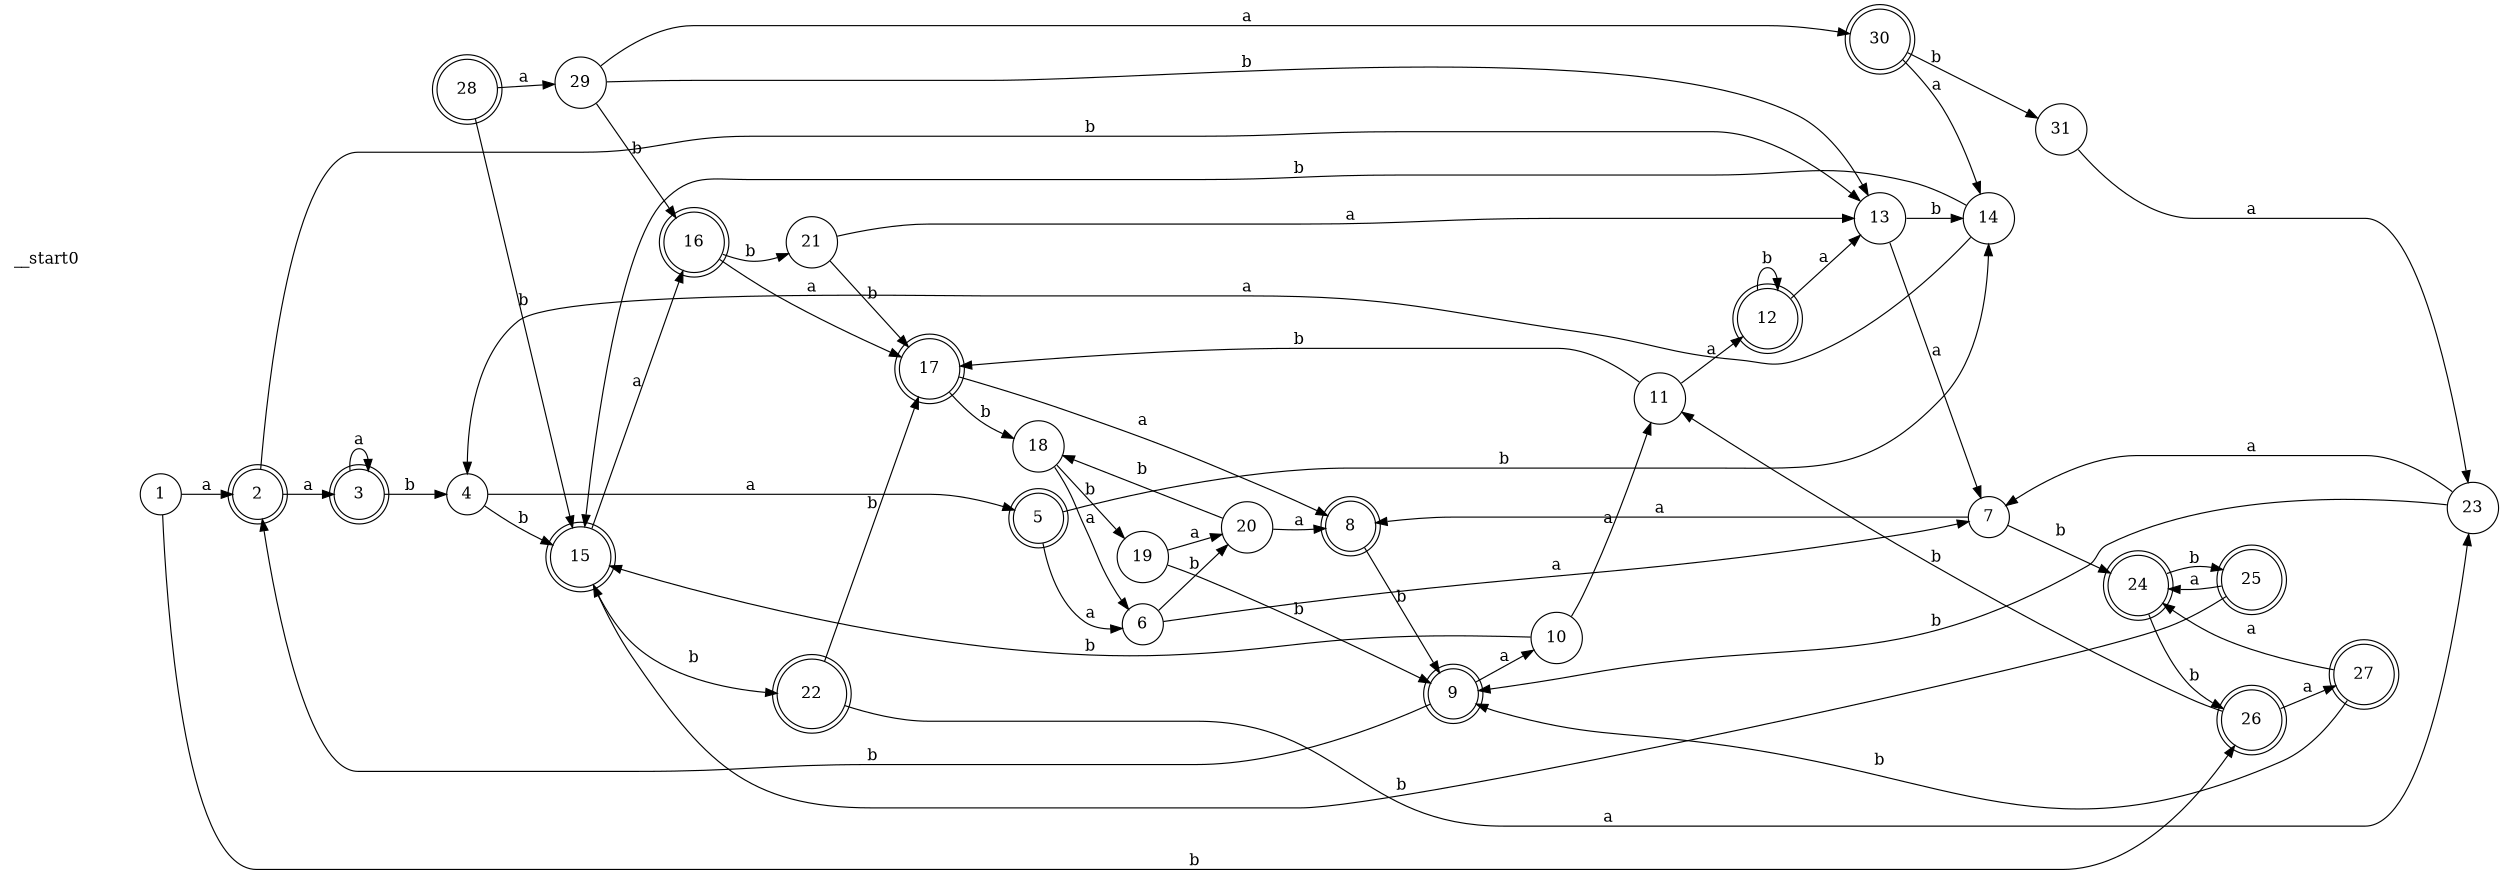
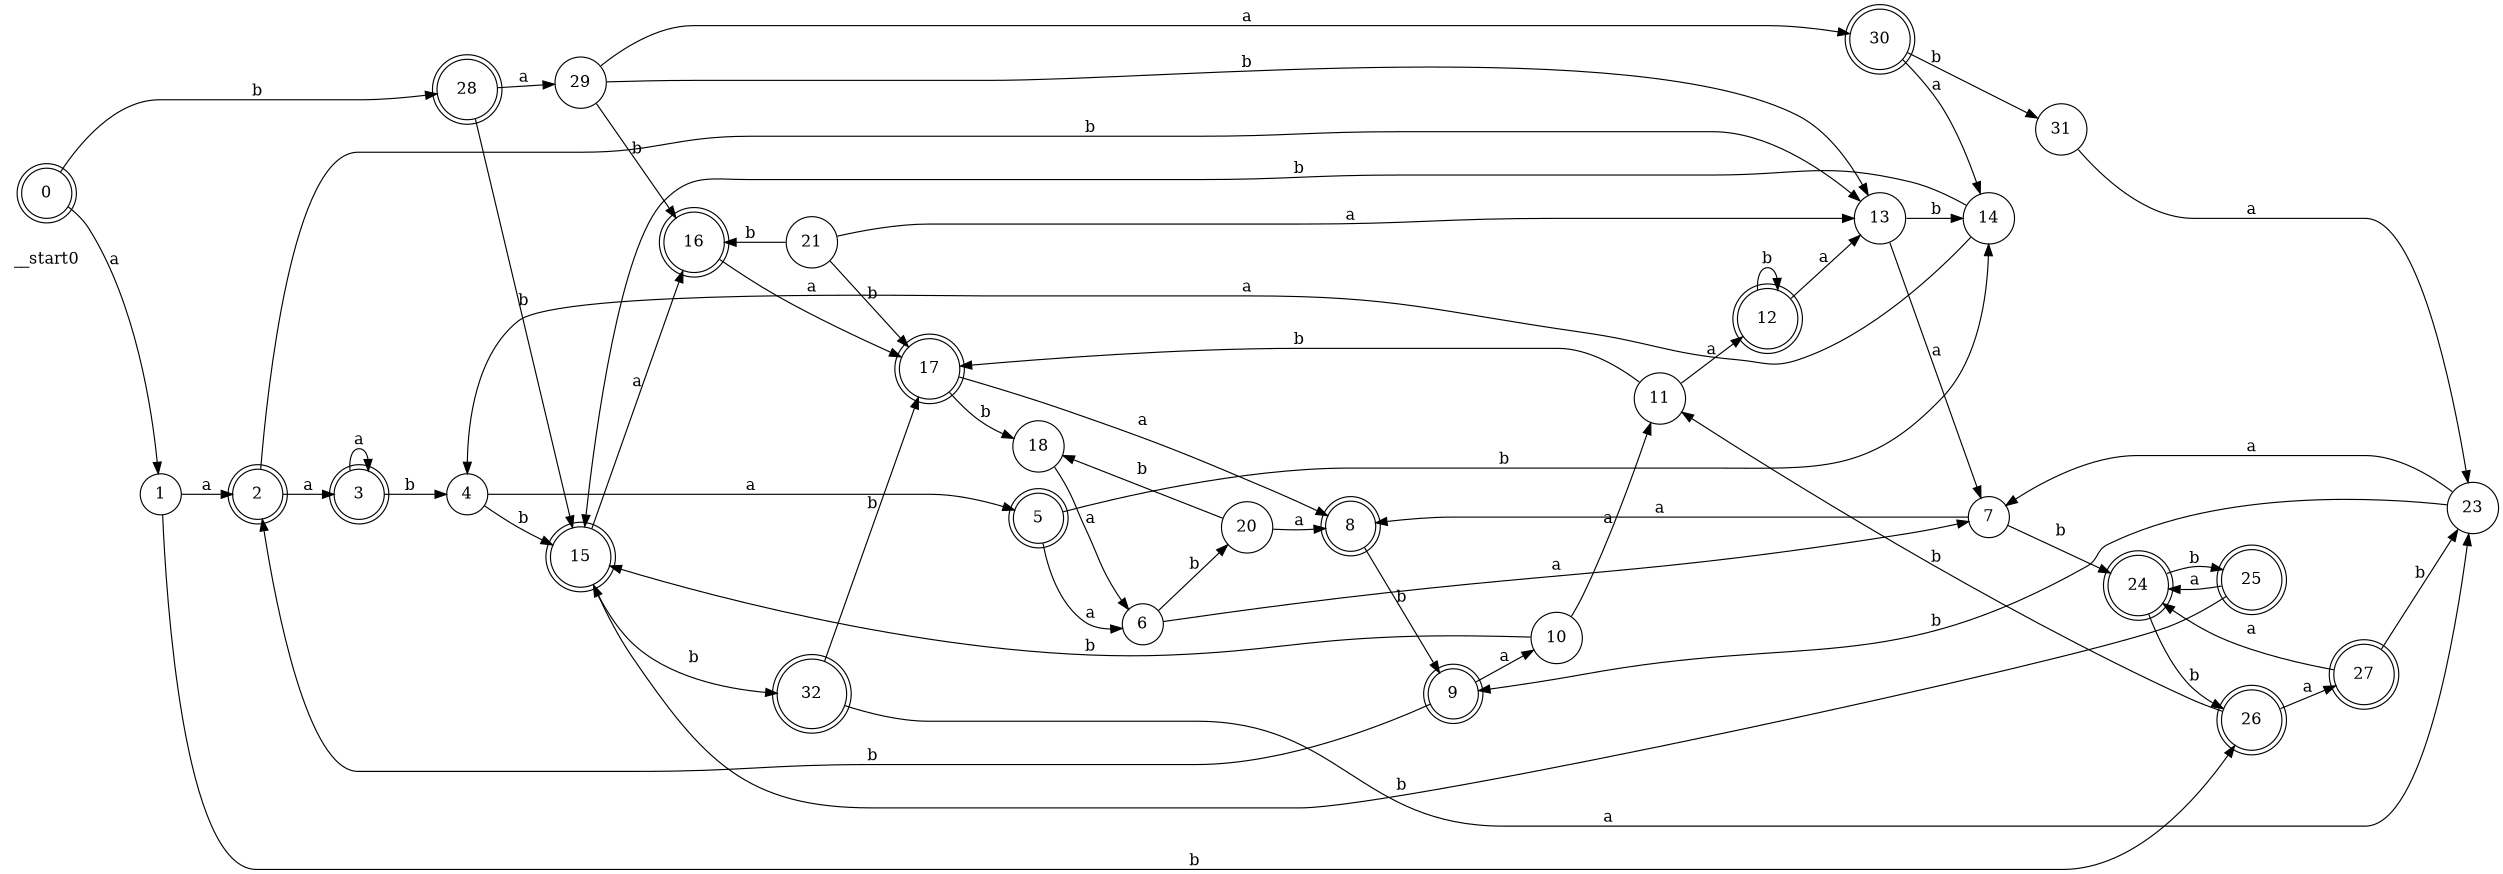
node "0": added
edge "16" -> "21": reversed
node "19": removed
node "22": label "22" -> "32"
edge "27" -> "9": now "27" -> "23"
